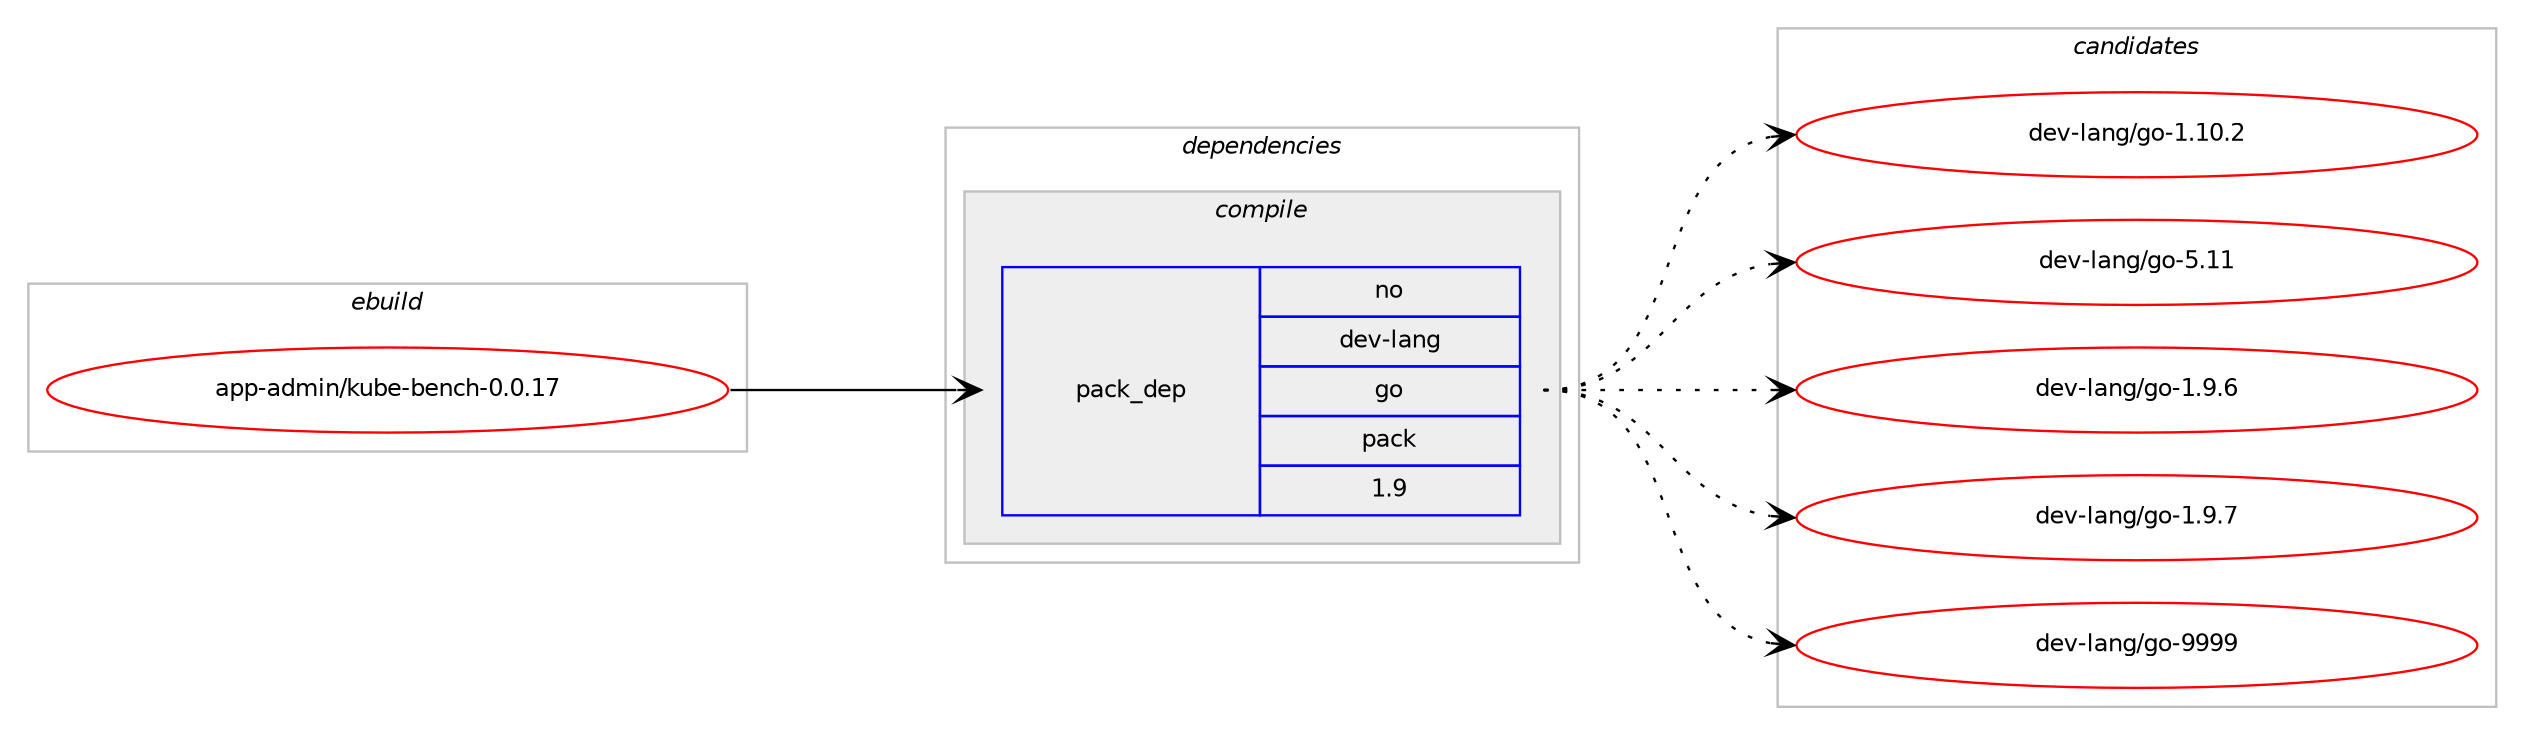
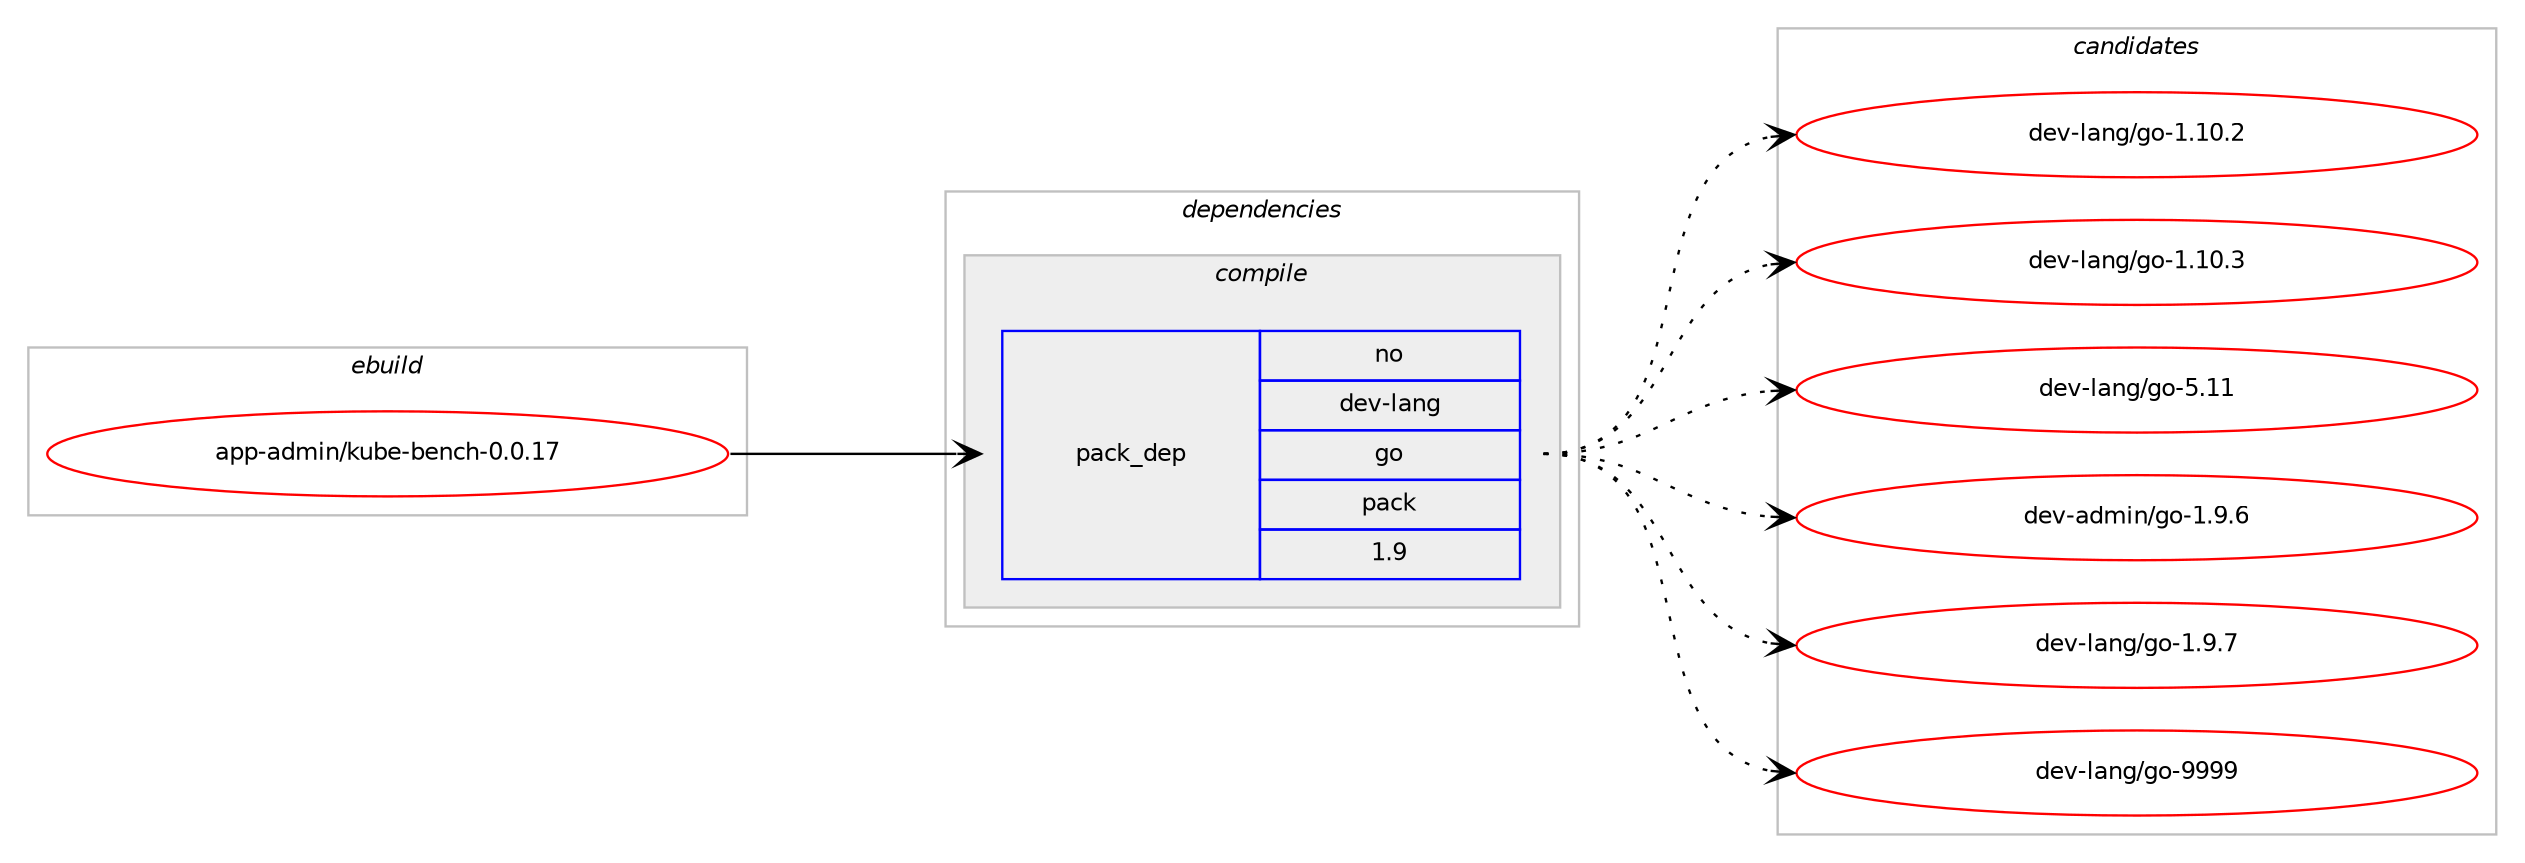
node "dev-lang/go-1.10.3": added
node "dev-lang/go-1.9.6": label "dev-lang/go-1.9.6" -> "dev-admin/go-1.9.6"
